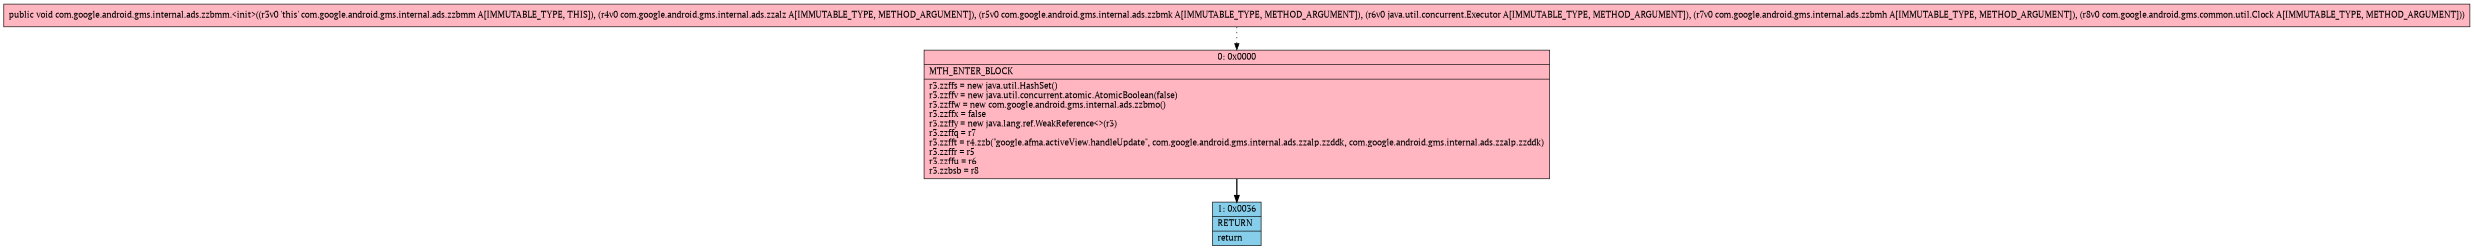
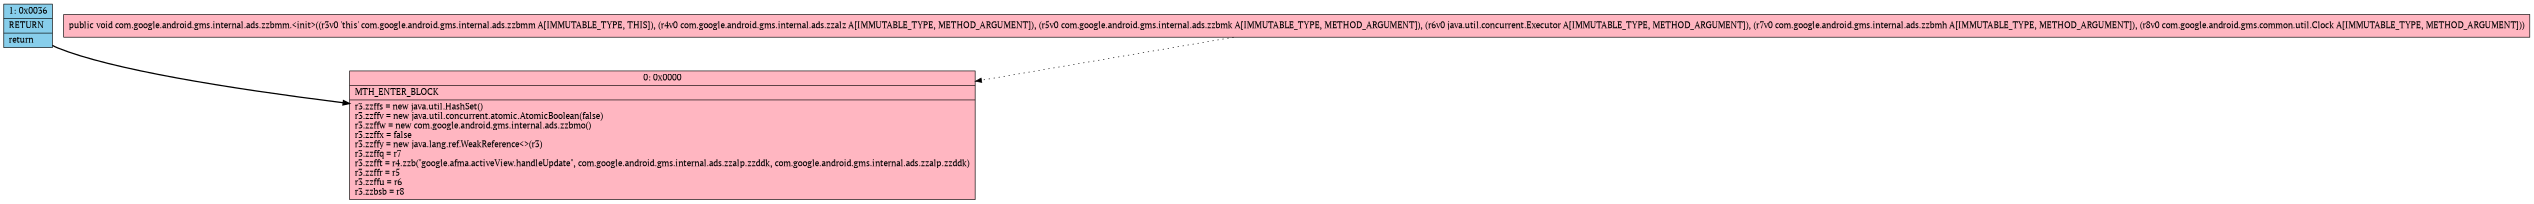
edge "0: 0x0000" -> "1: 0x0036": reversed
